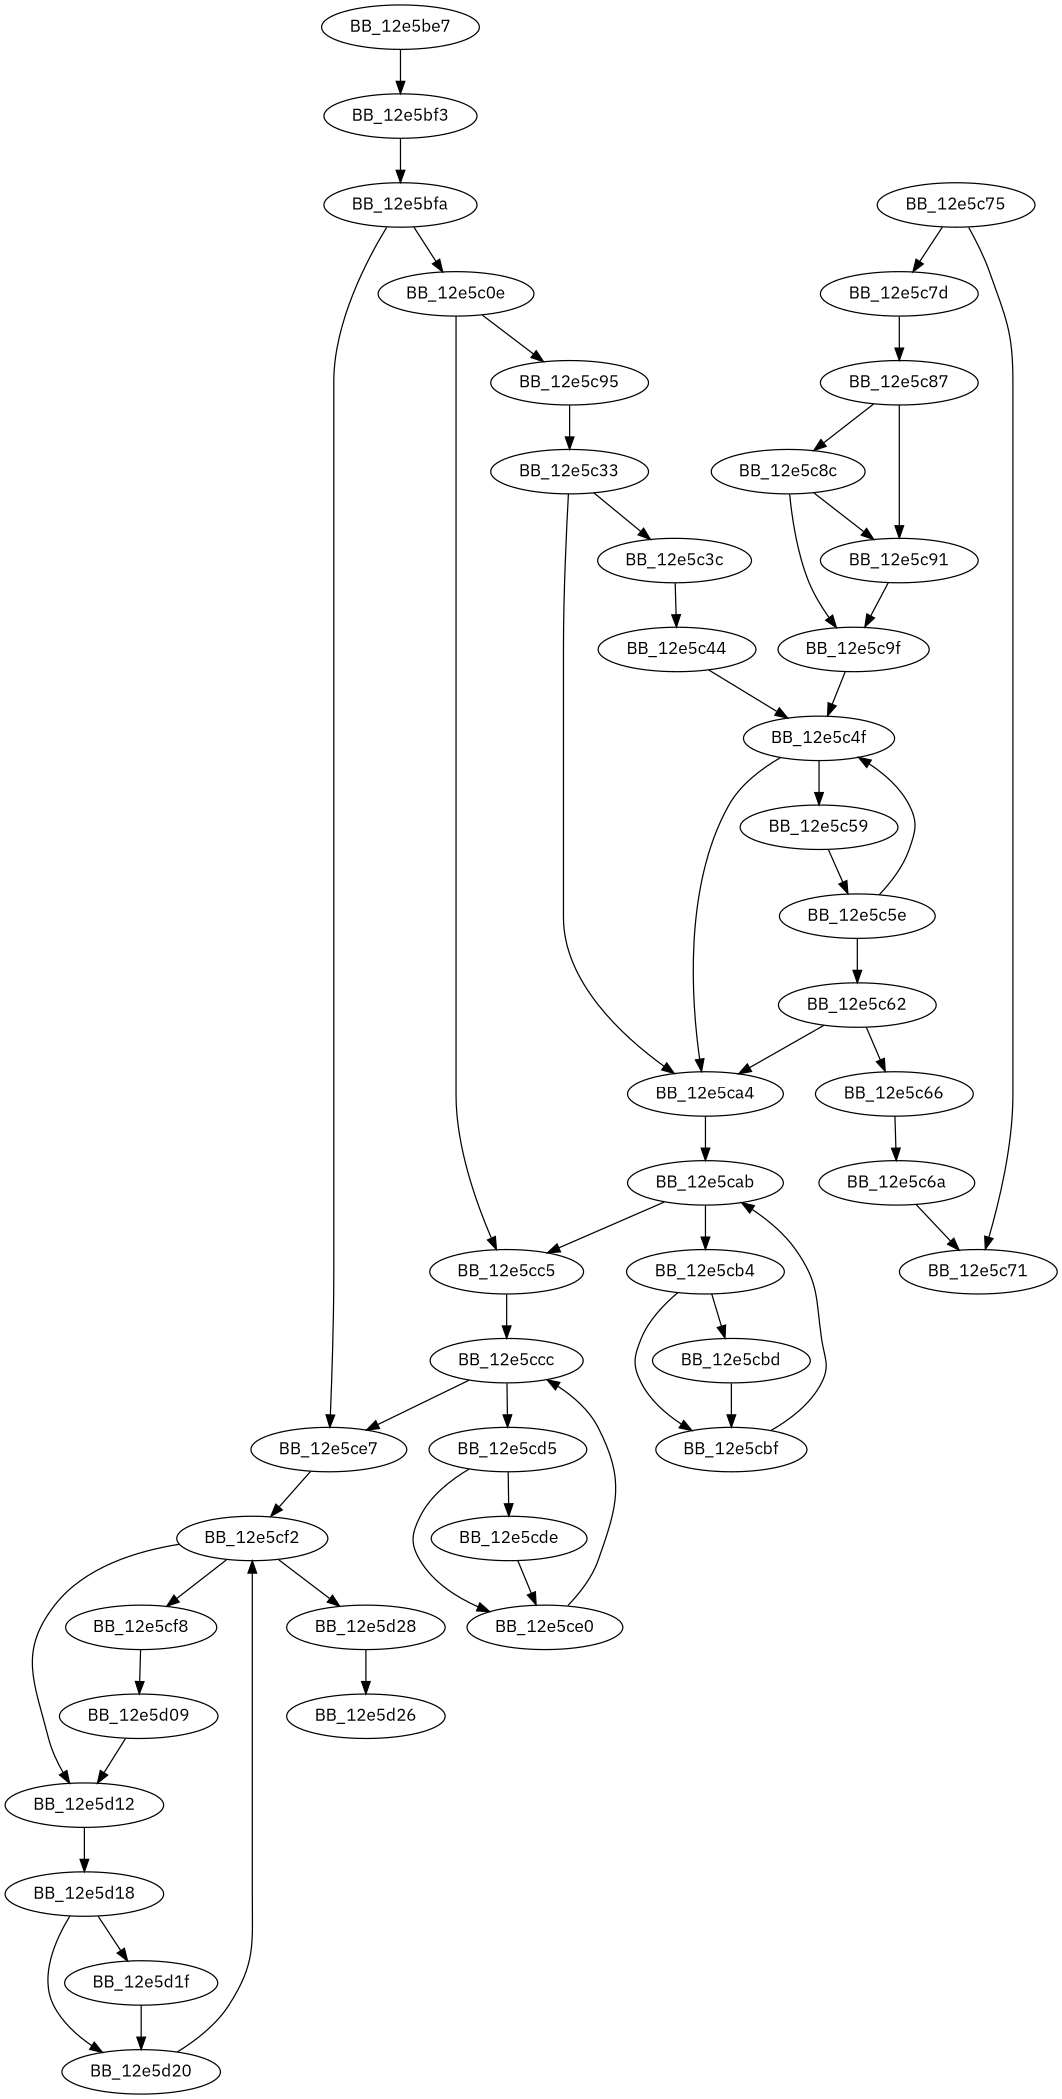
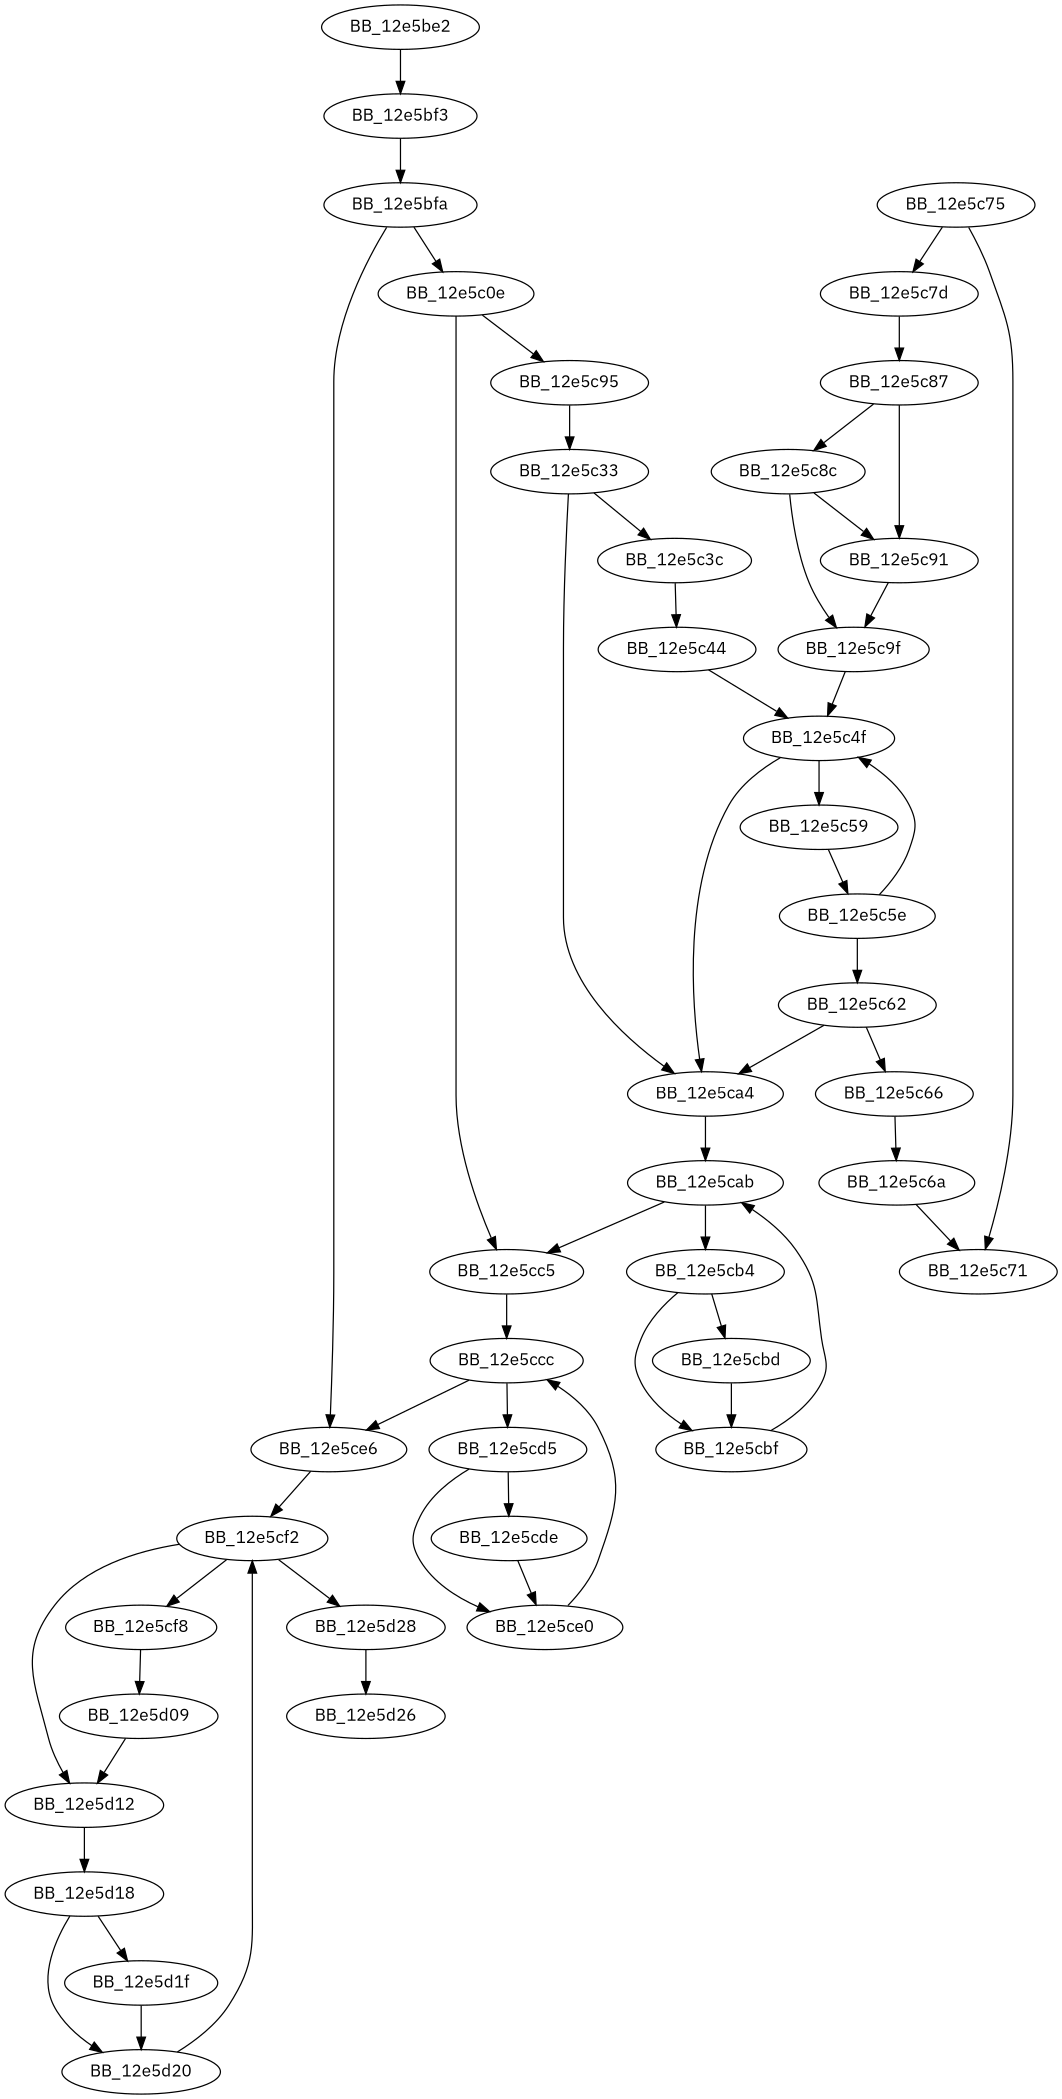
node "BB_12e5be7": label "BB_12e5be7" -> "BB_12e5be2"
node "BB_12e5ce7": label "BB_12e5ce7" -> "BB_12e5ce6"
